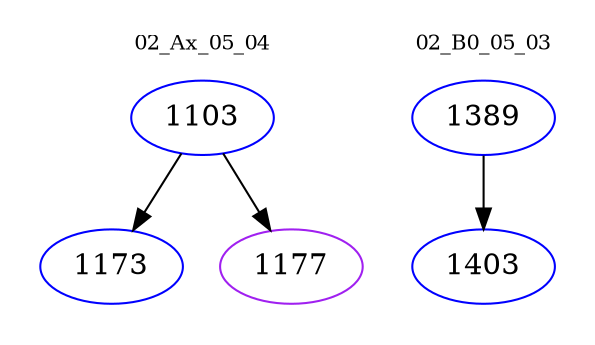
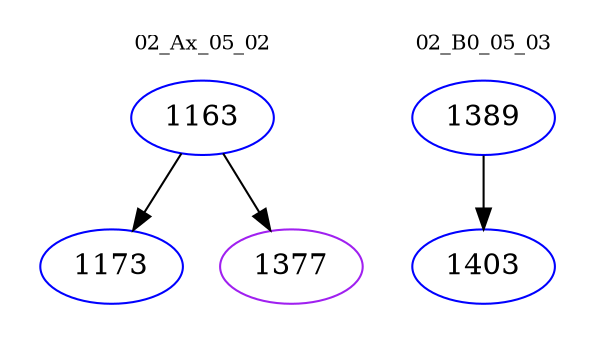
cluster "02_Ax_05_04": label "02_Ax_05_04" -> "02_Ax_05_02"
node "1103": label "1103" -> "1163"
node "1177": label "1177" -> "1377"
